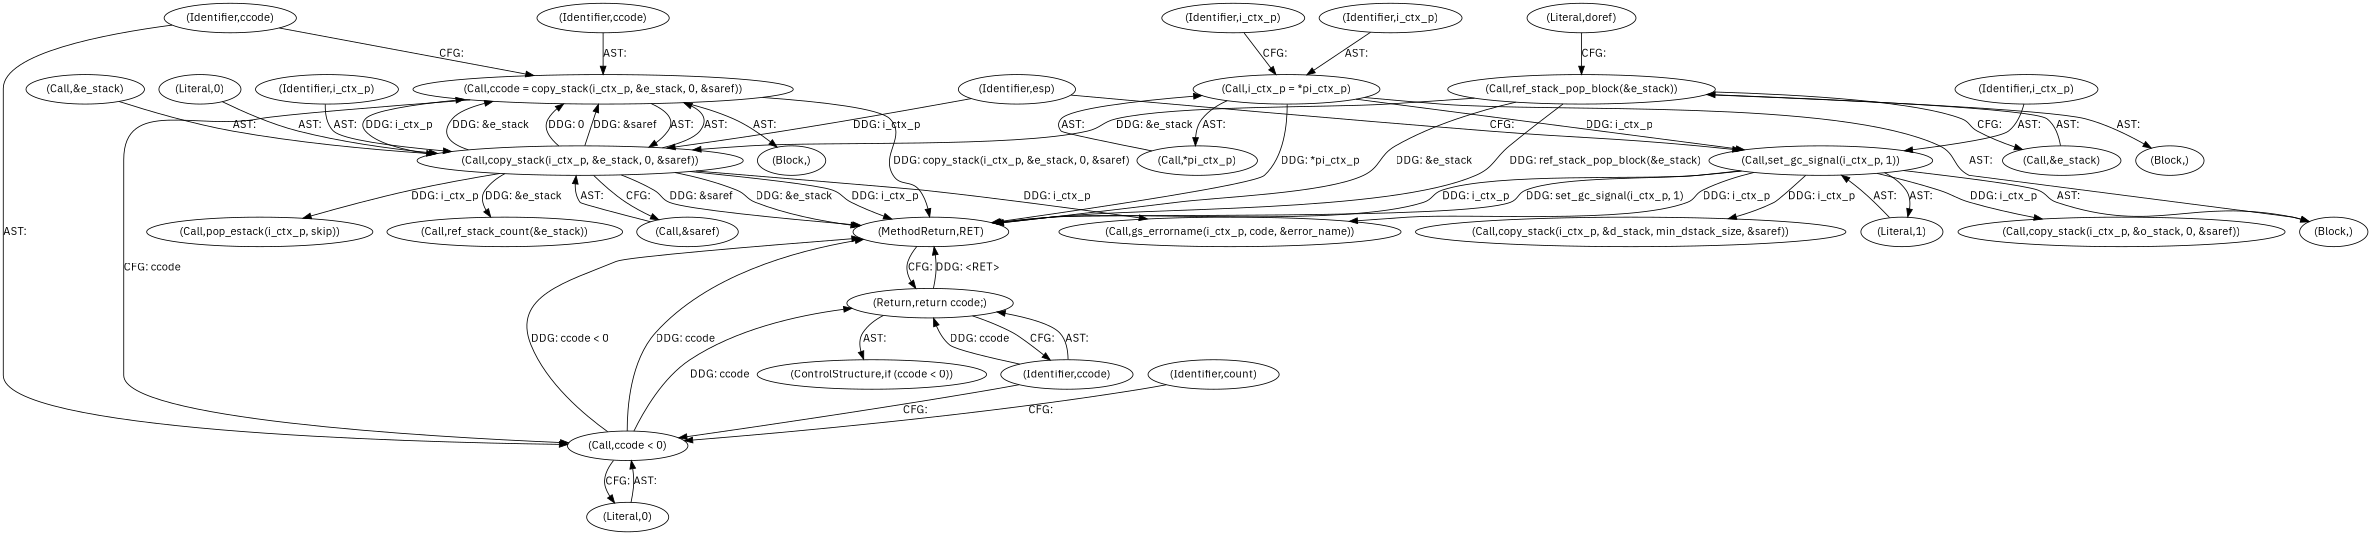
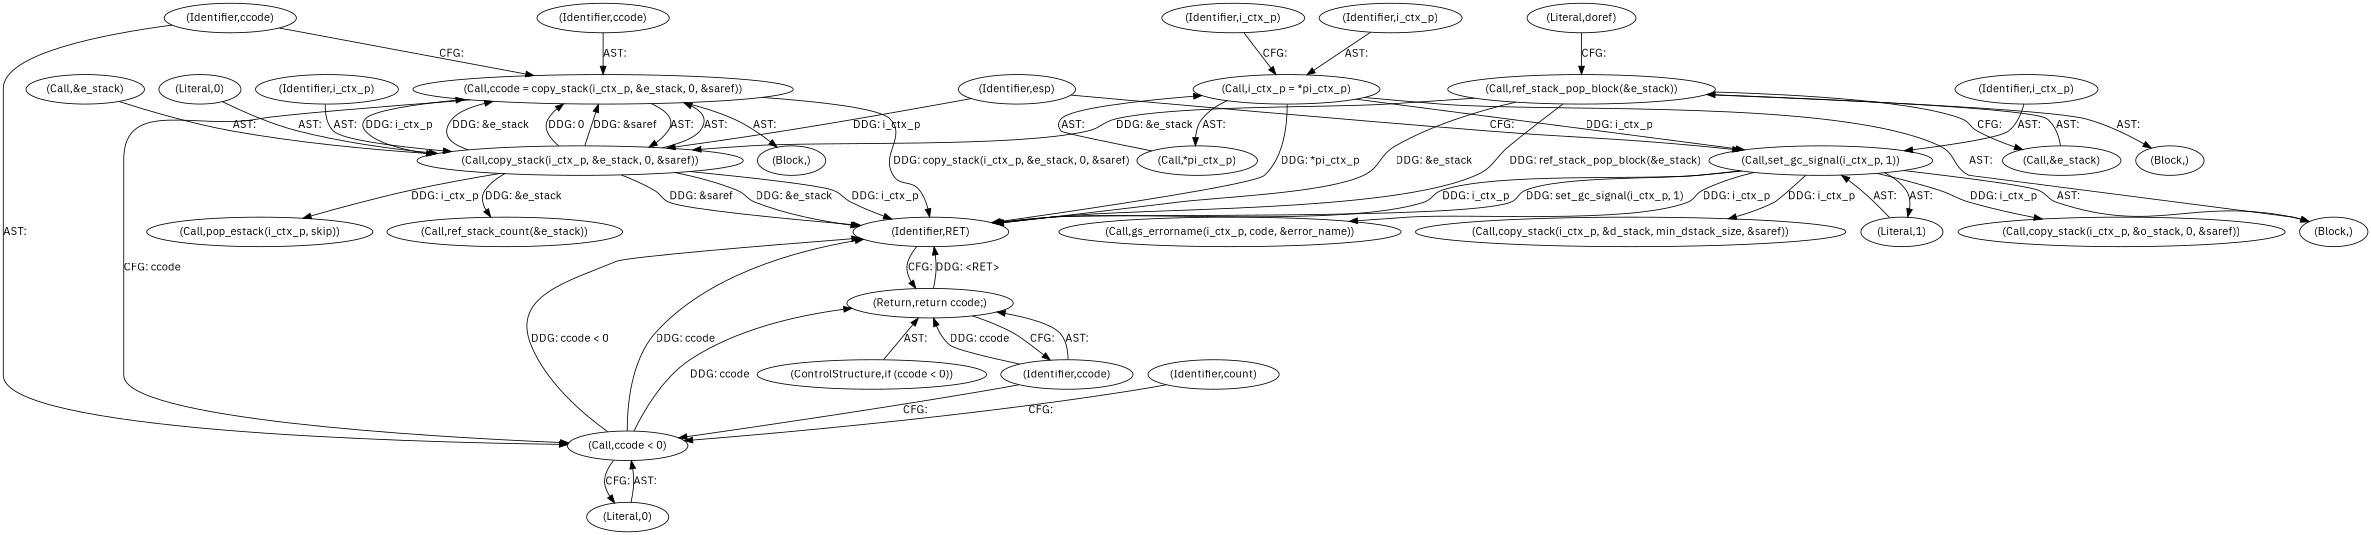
edge "(Call,copy_stack(i_ctx_p, &e_stack, 0, &saref))" -> "(Call,gs_errorname(i_ctx_p, code, &error_name))": removed, label "DDG: i_ctx_p"
node "(Call,&saref)": removed
node "(MethodReturn,RET)": label "(MethodReturn,RET)" -> "(Identifier,RET)"
edge "(Return,return ccode;)" -> "(ControlStructure,if (ccode < 0))": reversed
